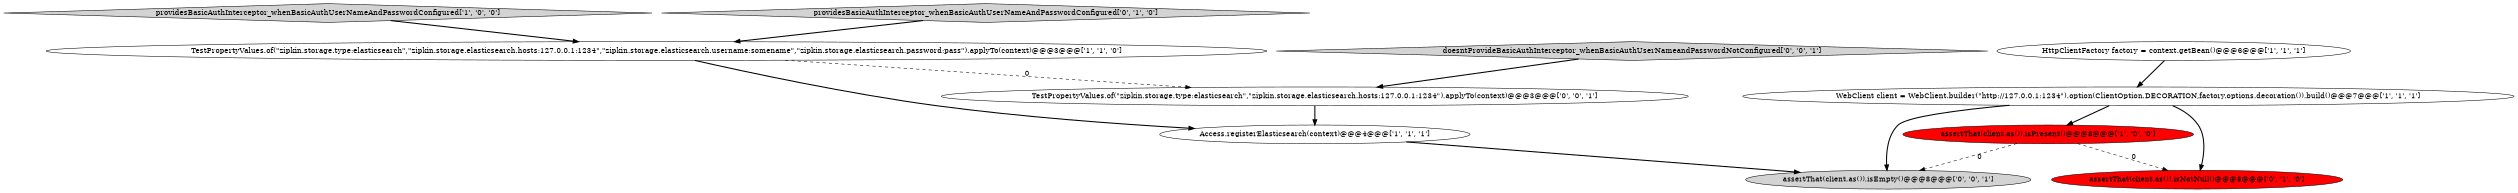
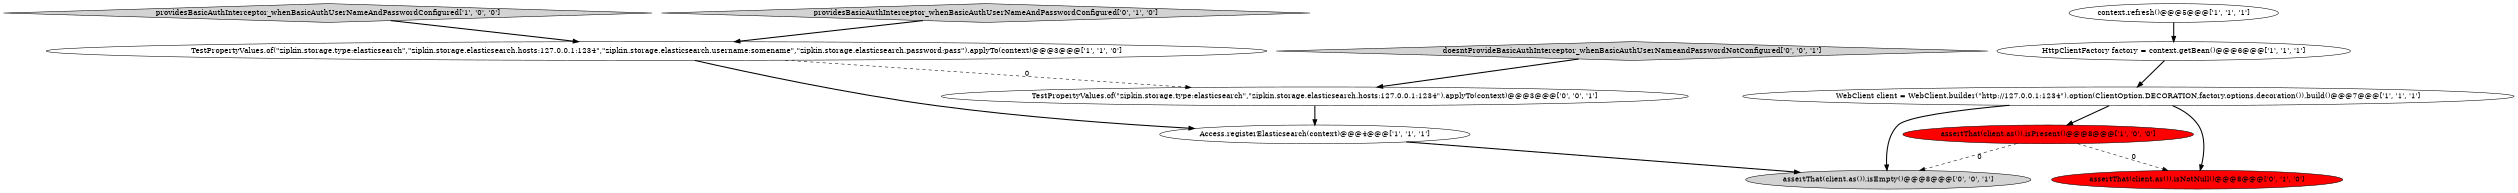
node "context.refresh()@@@5@@@['1', '1', '1']": added
